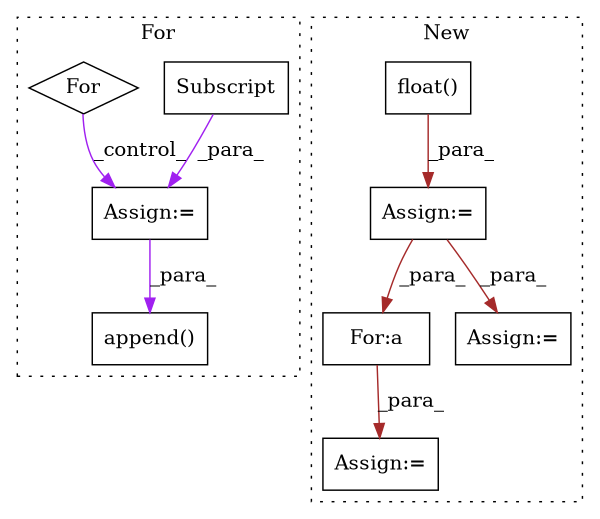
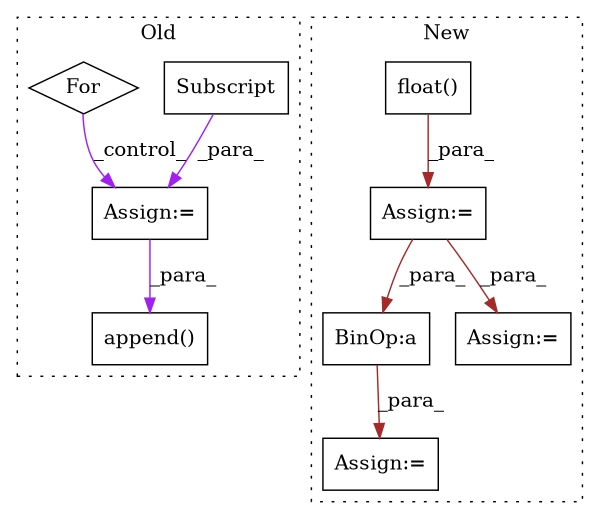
cluster "For": label "For" -> "Old"
node "For:a": label "For:a" -> "BinOp:a"
